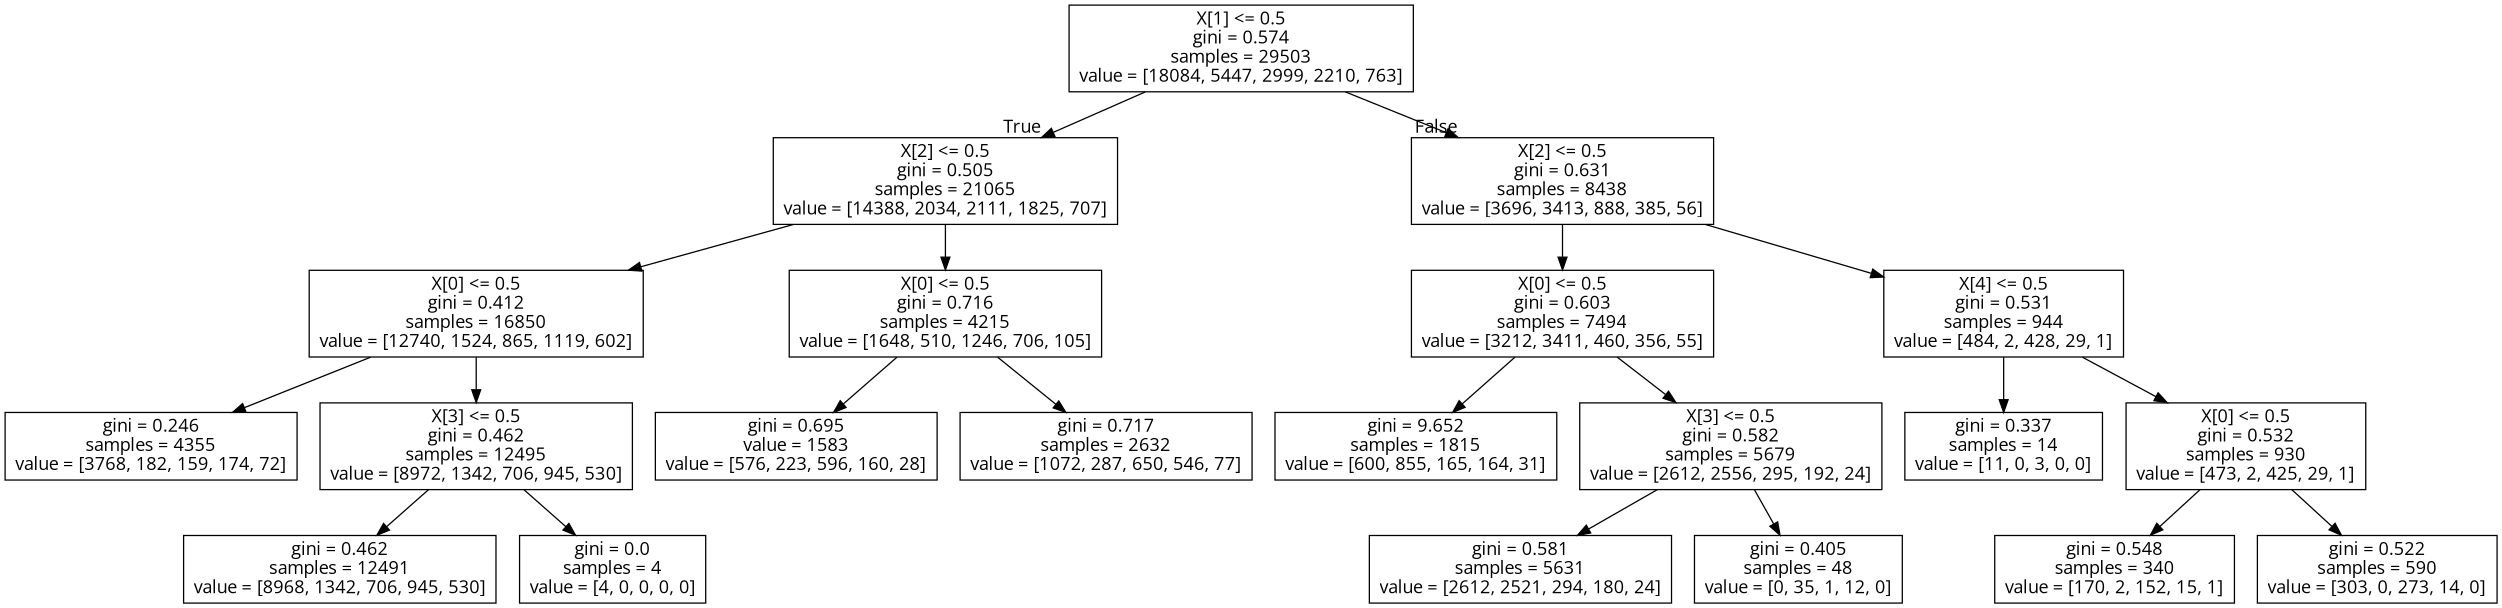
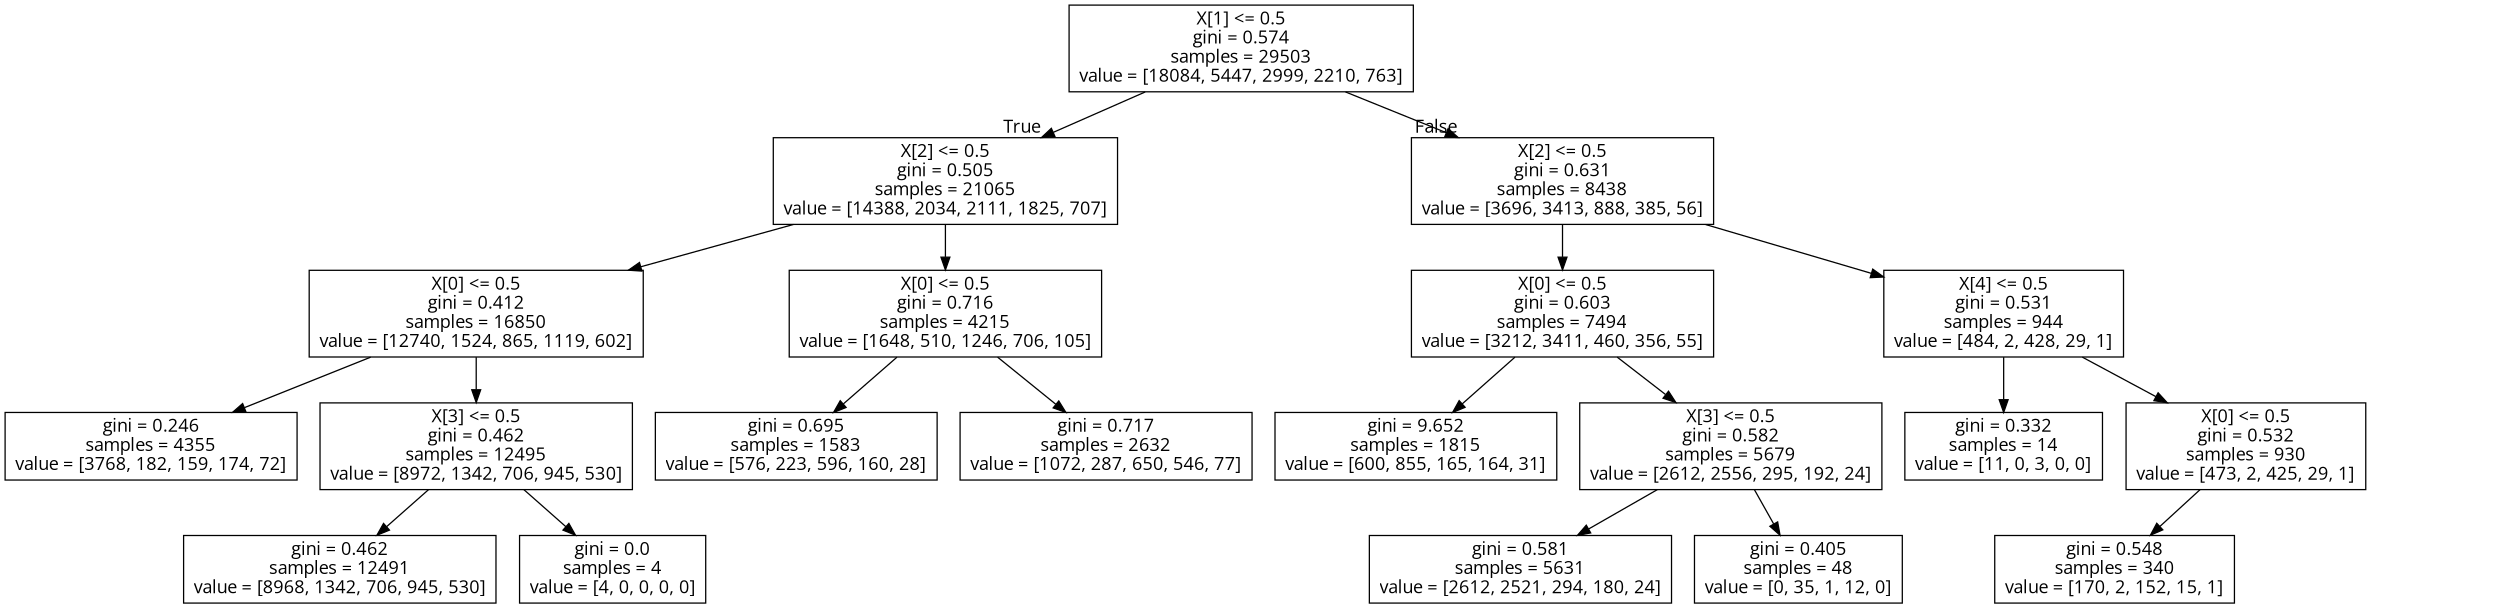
node "gini = 0.695 value = 1583 value = [576, 223, 596, 160, 28]": label "gini = 0.695 value = 1583 value = [576, 223, 596, 160, 28]" -> "gini = 0.695 samples = 1583 value = [576, 223, 596, 160, 28]"
node "gini = 0.337 samples = 14 value = [11, 0, 3, 0, 0]": label "gini = 0.337 samples = 14 value = [11, 0, 3, 0, 0]" -> "gini = 0.332 samples = 14 value = [11, 0, 3, 0, 0]"
node "gini = 0.522 samples = 590 value = [303, 0, 273, 14, 0]": removed
